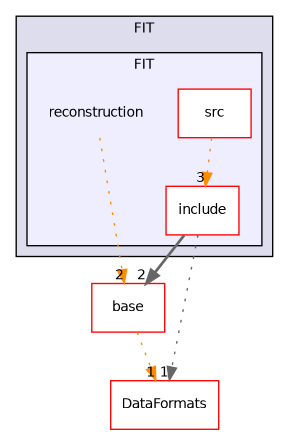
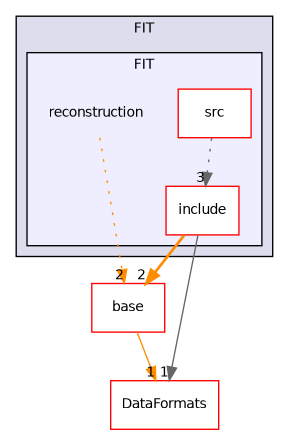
edge "src" -> "include": color darkorange -> gray40
edge "include" -> "base": color gray40 -> darkorange
edge "include" -> "DataFormats": style dotted -> solid
edge "base" -> "DataFormats": style dotted -> solid
